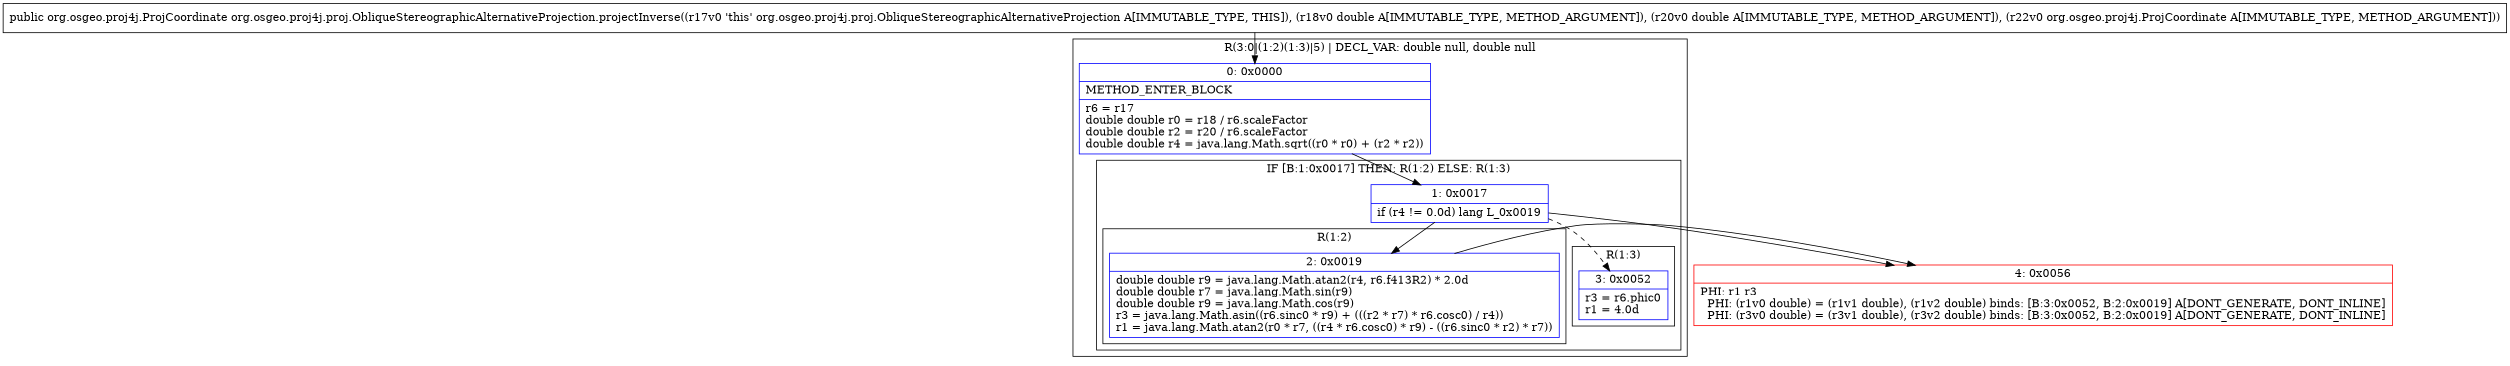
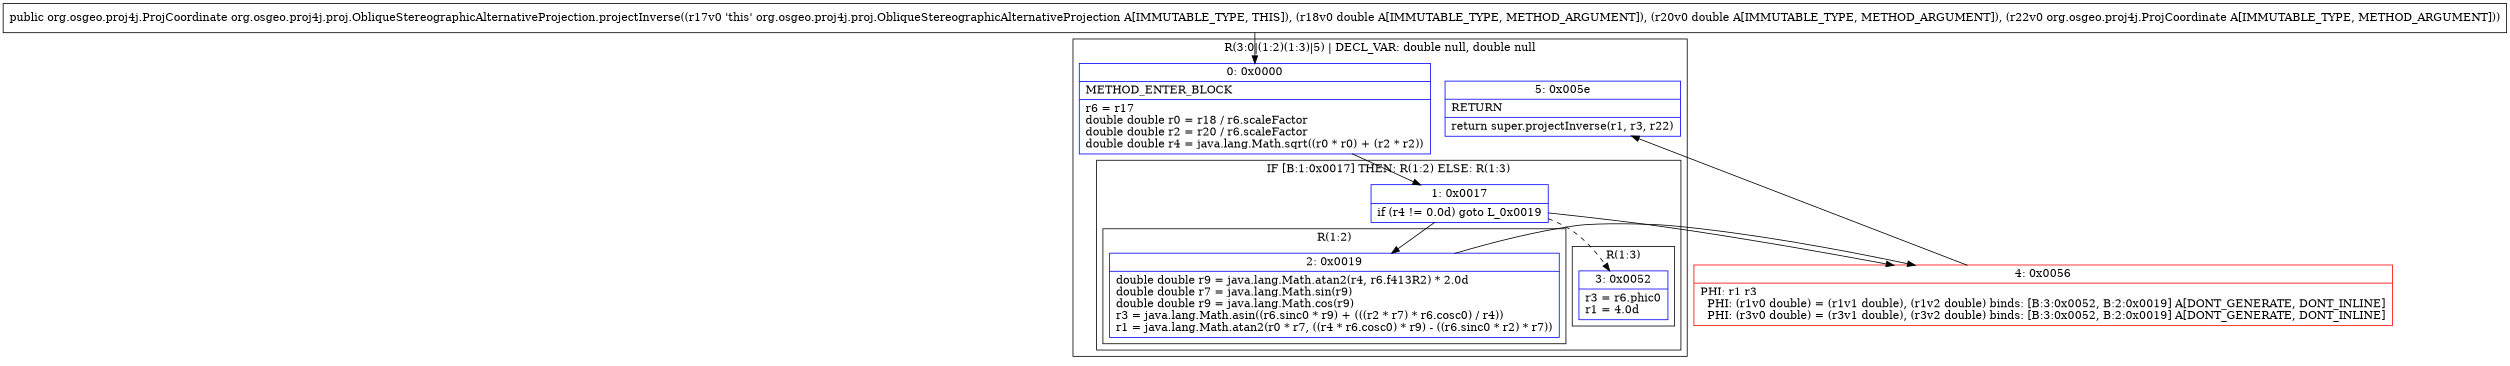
node "5: 0x005e": added
node "1: 0x0017": text "if (r4 != 0.0d) lang L_0x0019" -> "if (r4 != 0.0d) goto L_0x0019"
